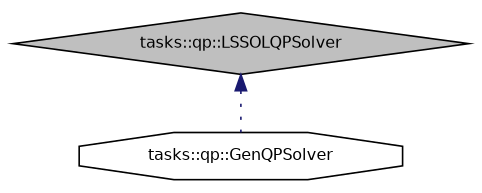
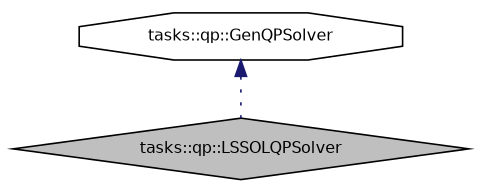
edge "tasks::qp::GenQPSolver" -> "tasks::qp::LSSOLQPSolver": reversed
